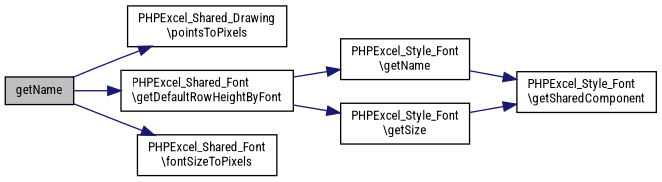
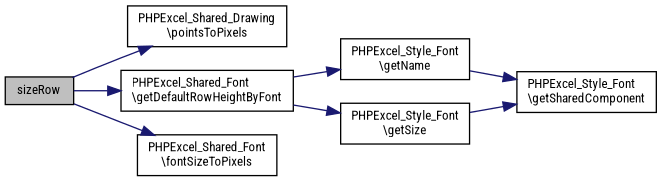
node "getName": label "getName" -> "sizeRow"
